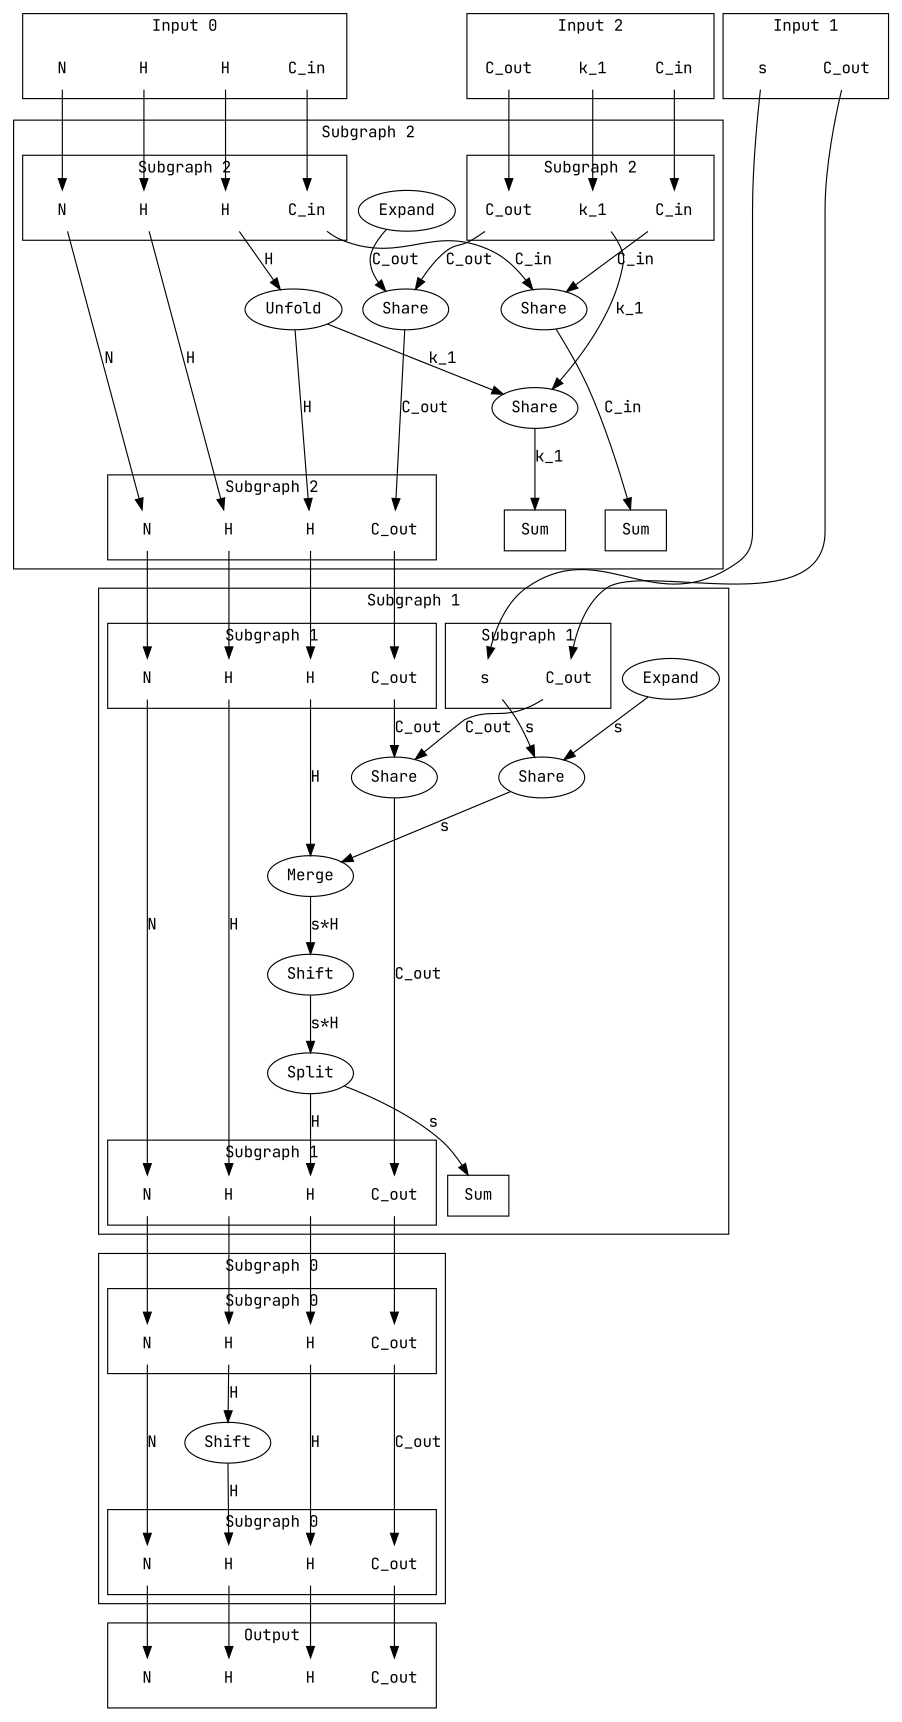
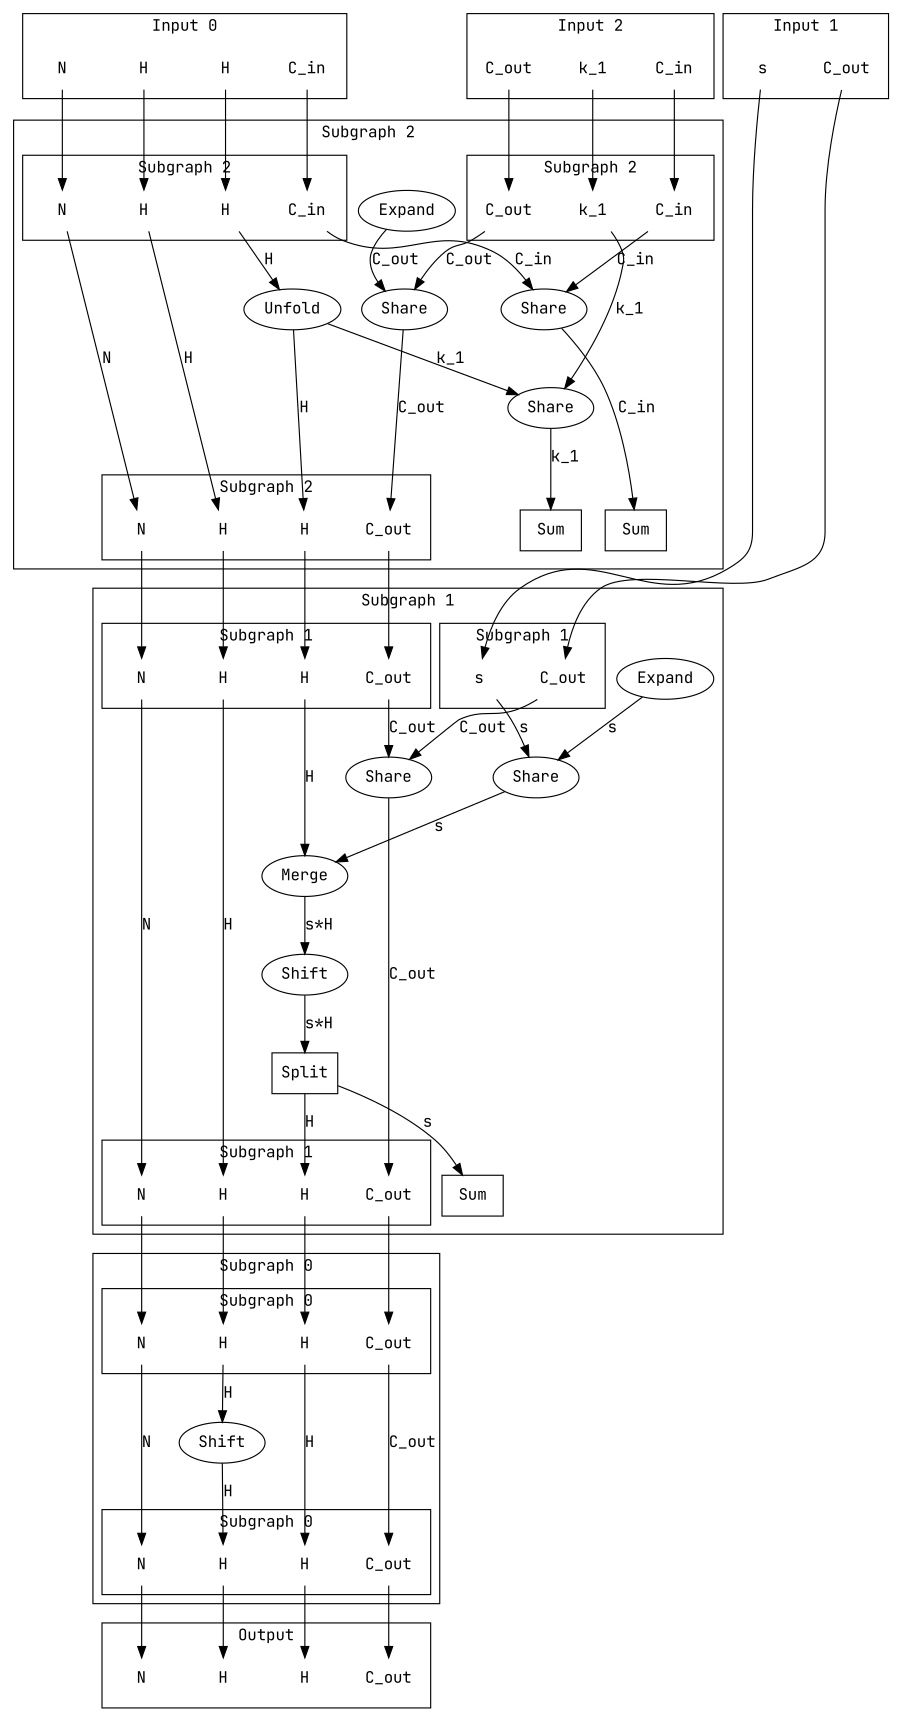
node "Split": shape ellipse -> box
